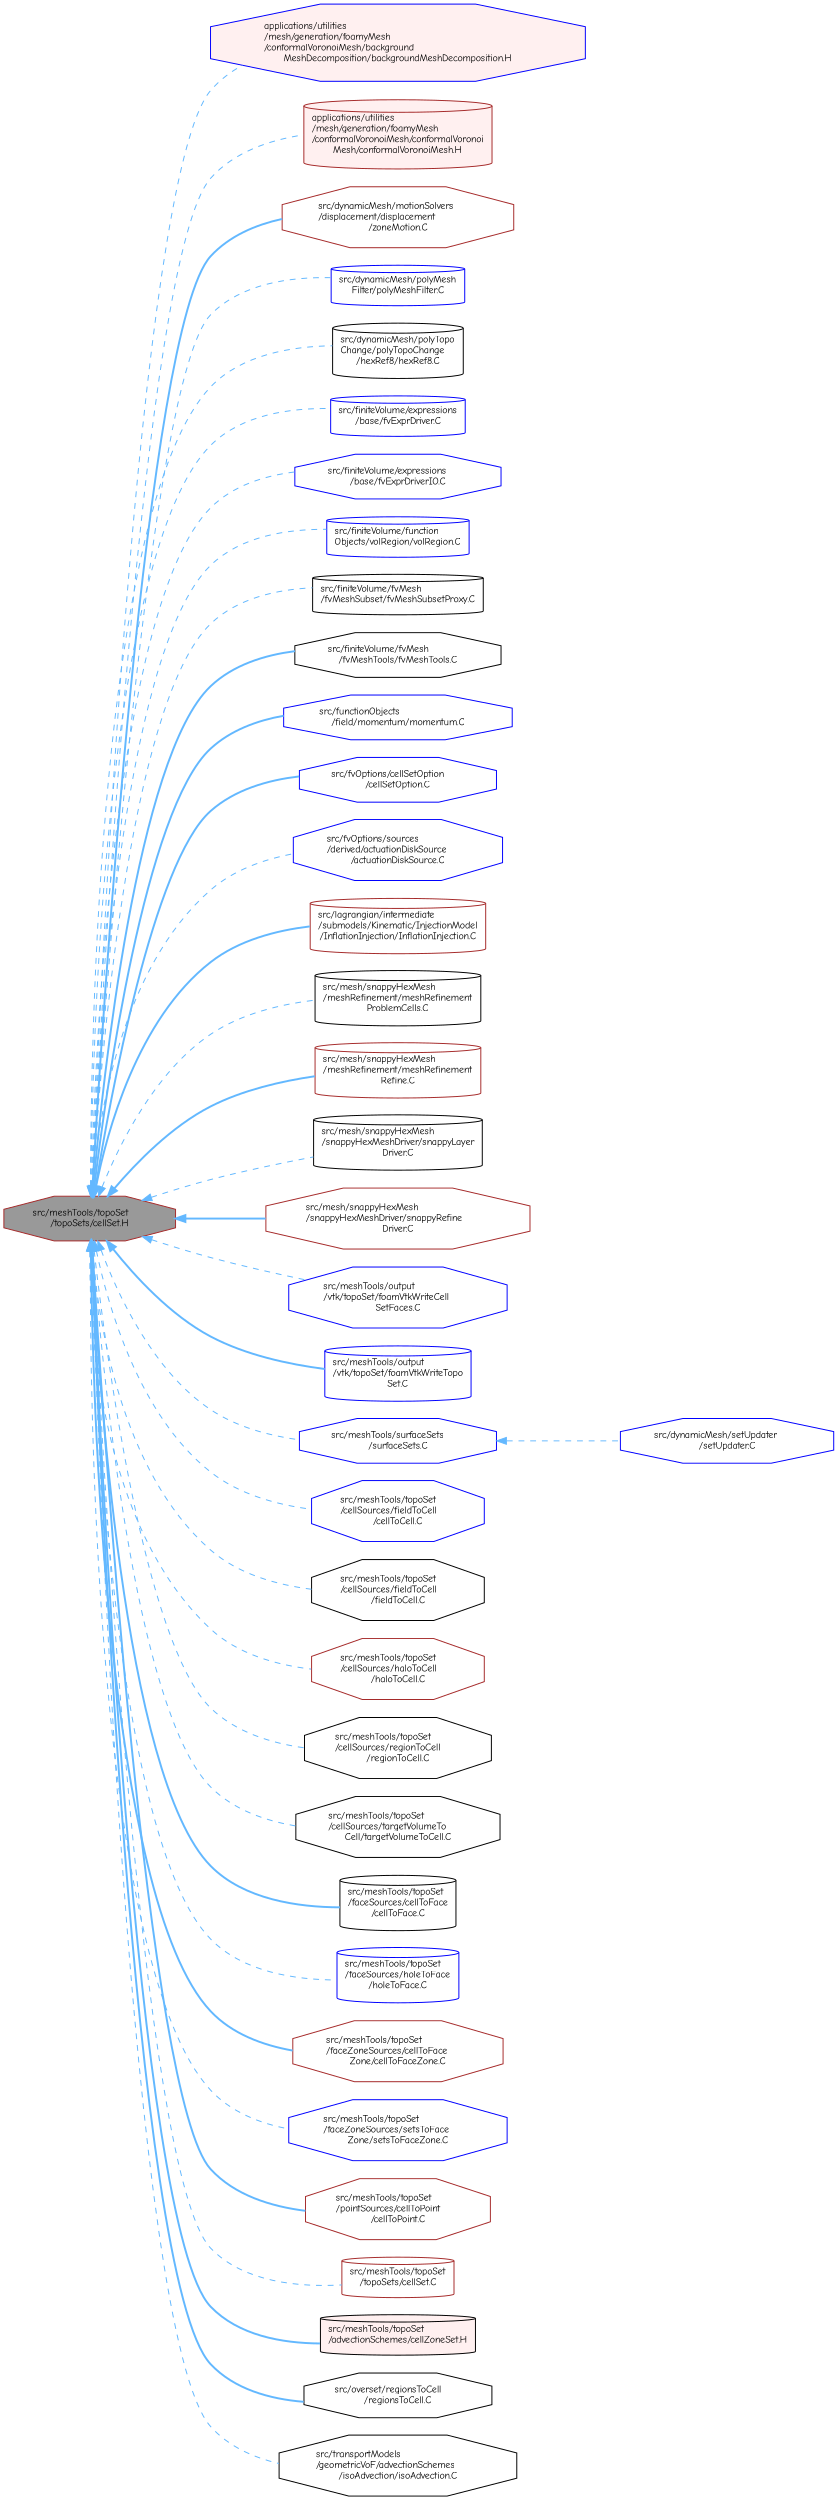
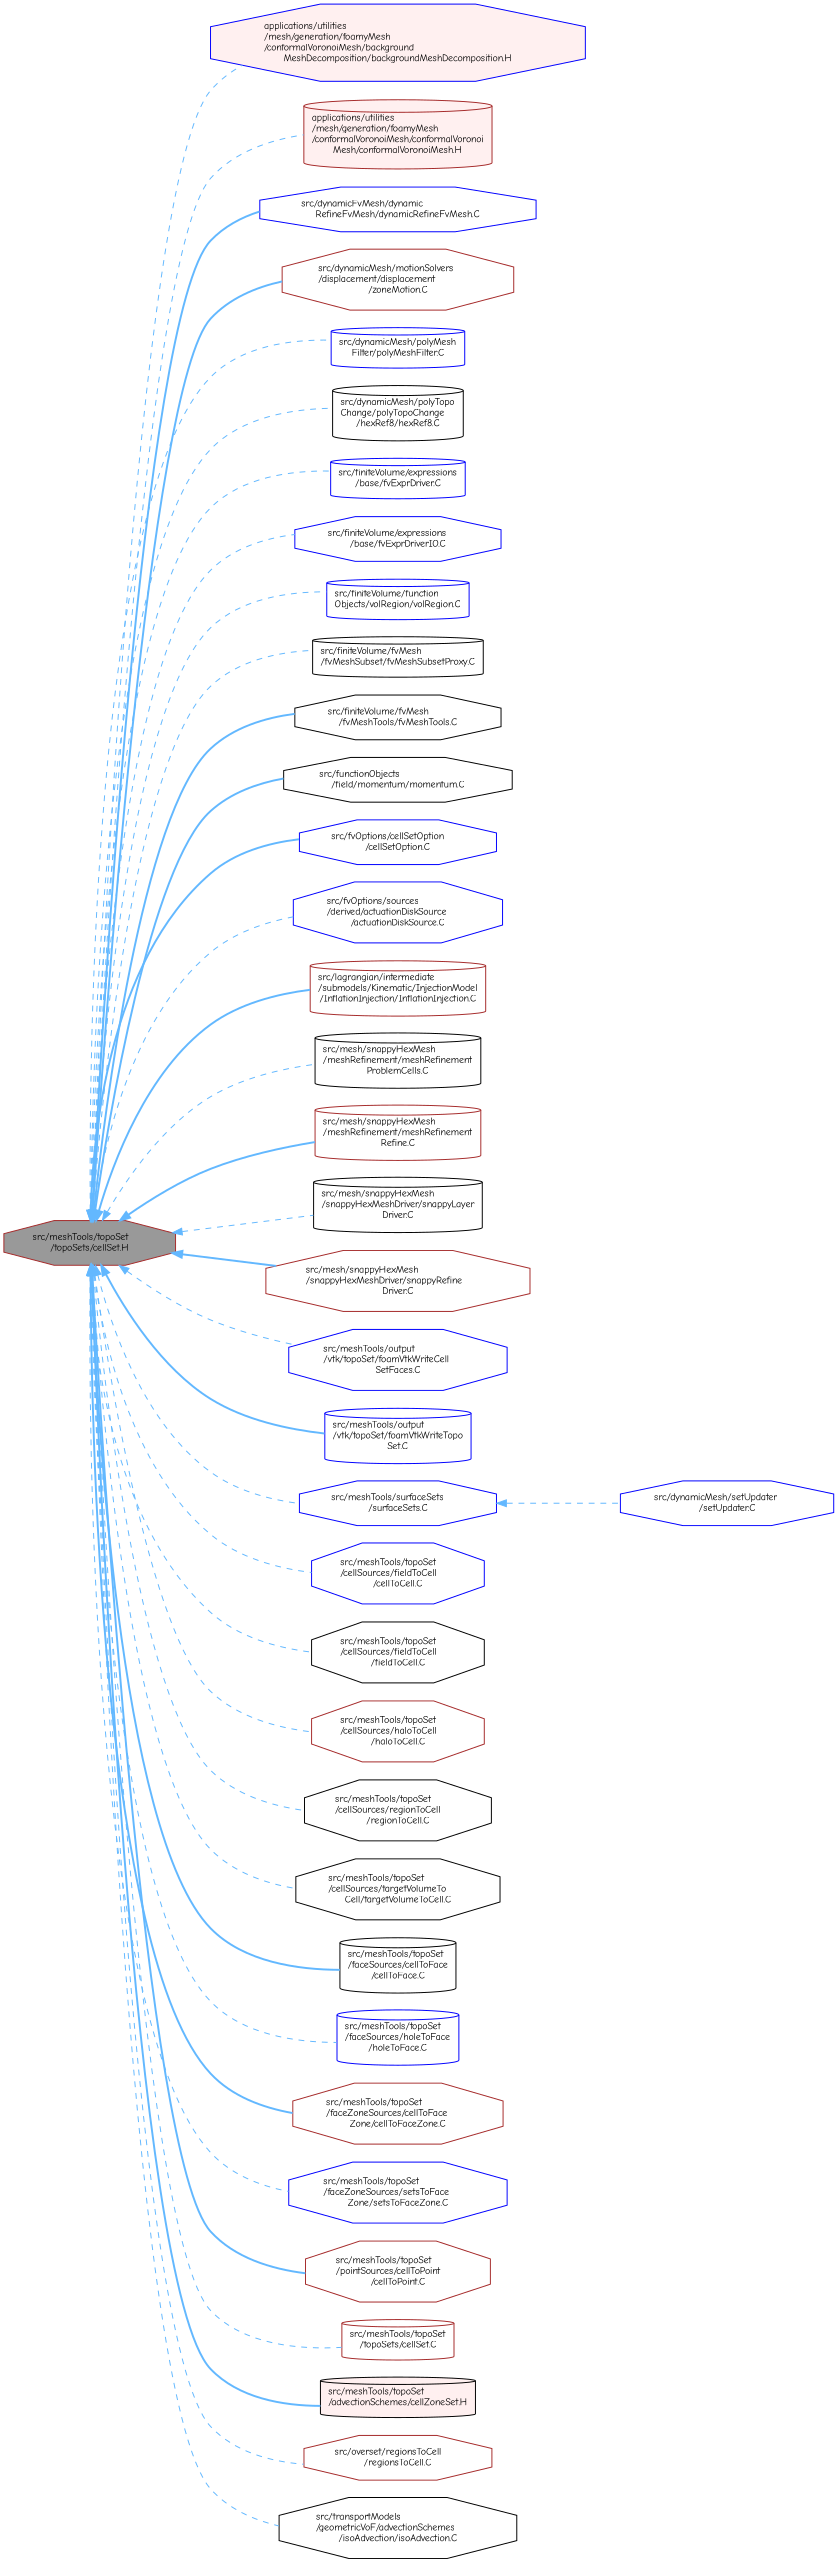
node "src/dynamicFvMesh/dynamic RefineFvMesh/dynamicRefineFvMesh.C": added
node "src/functionObjects /field/momentum/momentum.C": color blue -> black
edge "src/overset/regionsToCell /regionsToCell.C" -> "src/meshTools/topoSet /topoSets/cellSet.H": style bold -> dashed
node "src/overset/regionsToCell /regionsToCell.C": color black -> brown
